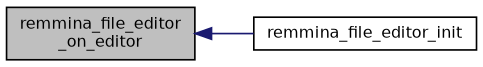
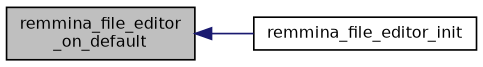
node "remmina_file_editor _on_editor": label "remmina_file_editor _on_editor" -> "remmina_file_editor _on_default"
